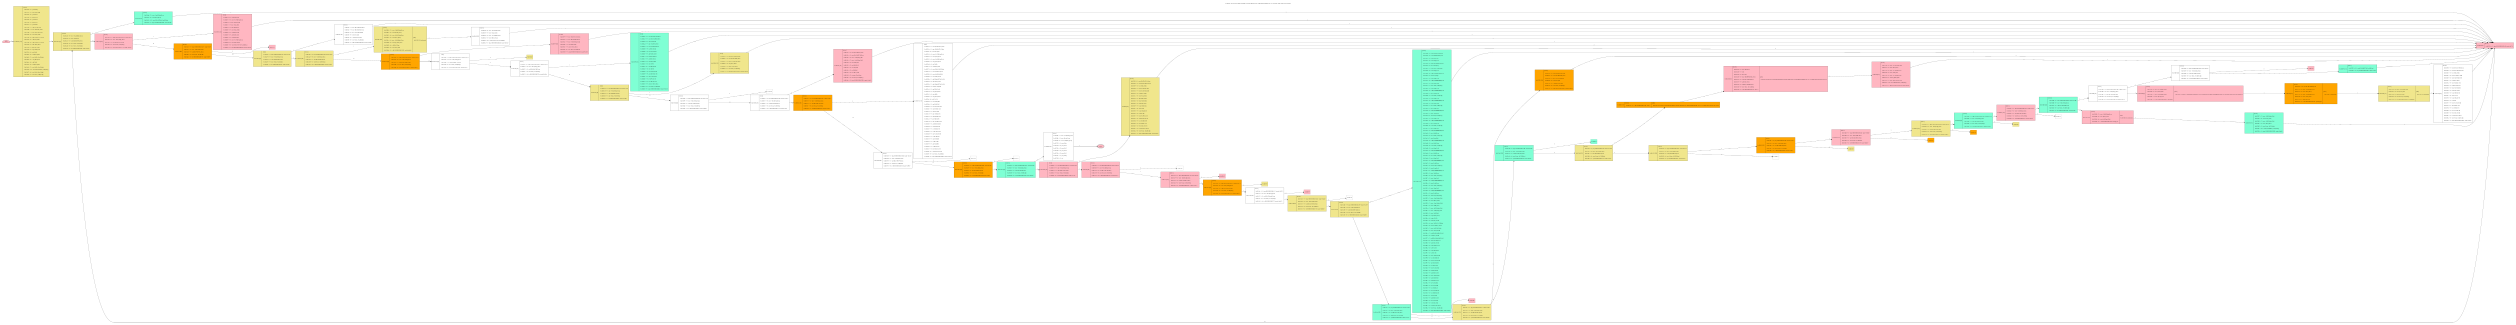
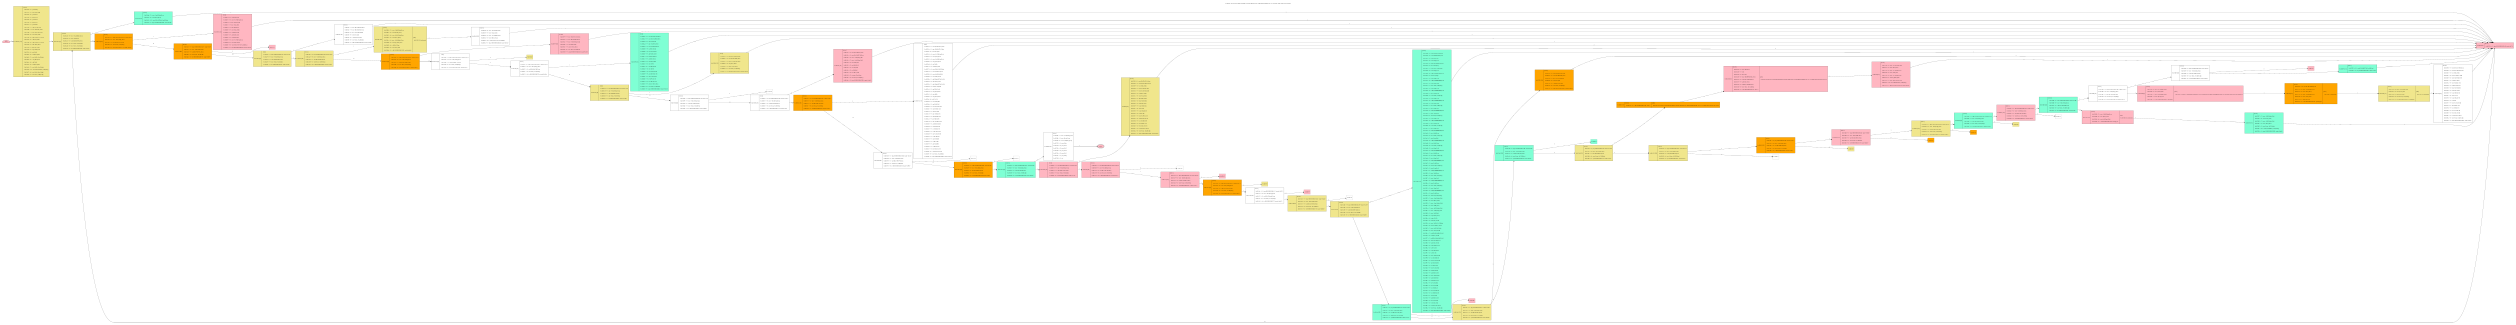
node "0x401a54 [28]": fillcolor lightpink -> orange
